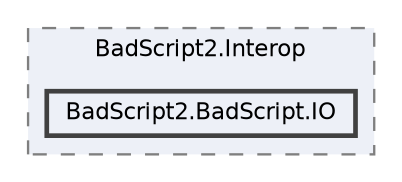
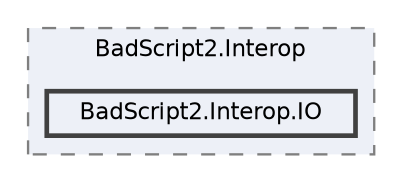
node "BadScript2.BadScript.IO": label "BadScript2.BadScript.IO" -> "BadScript2.Interop.IO"
